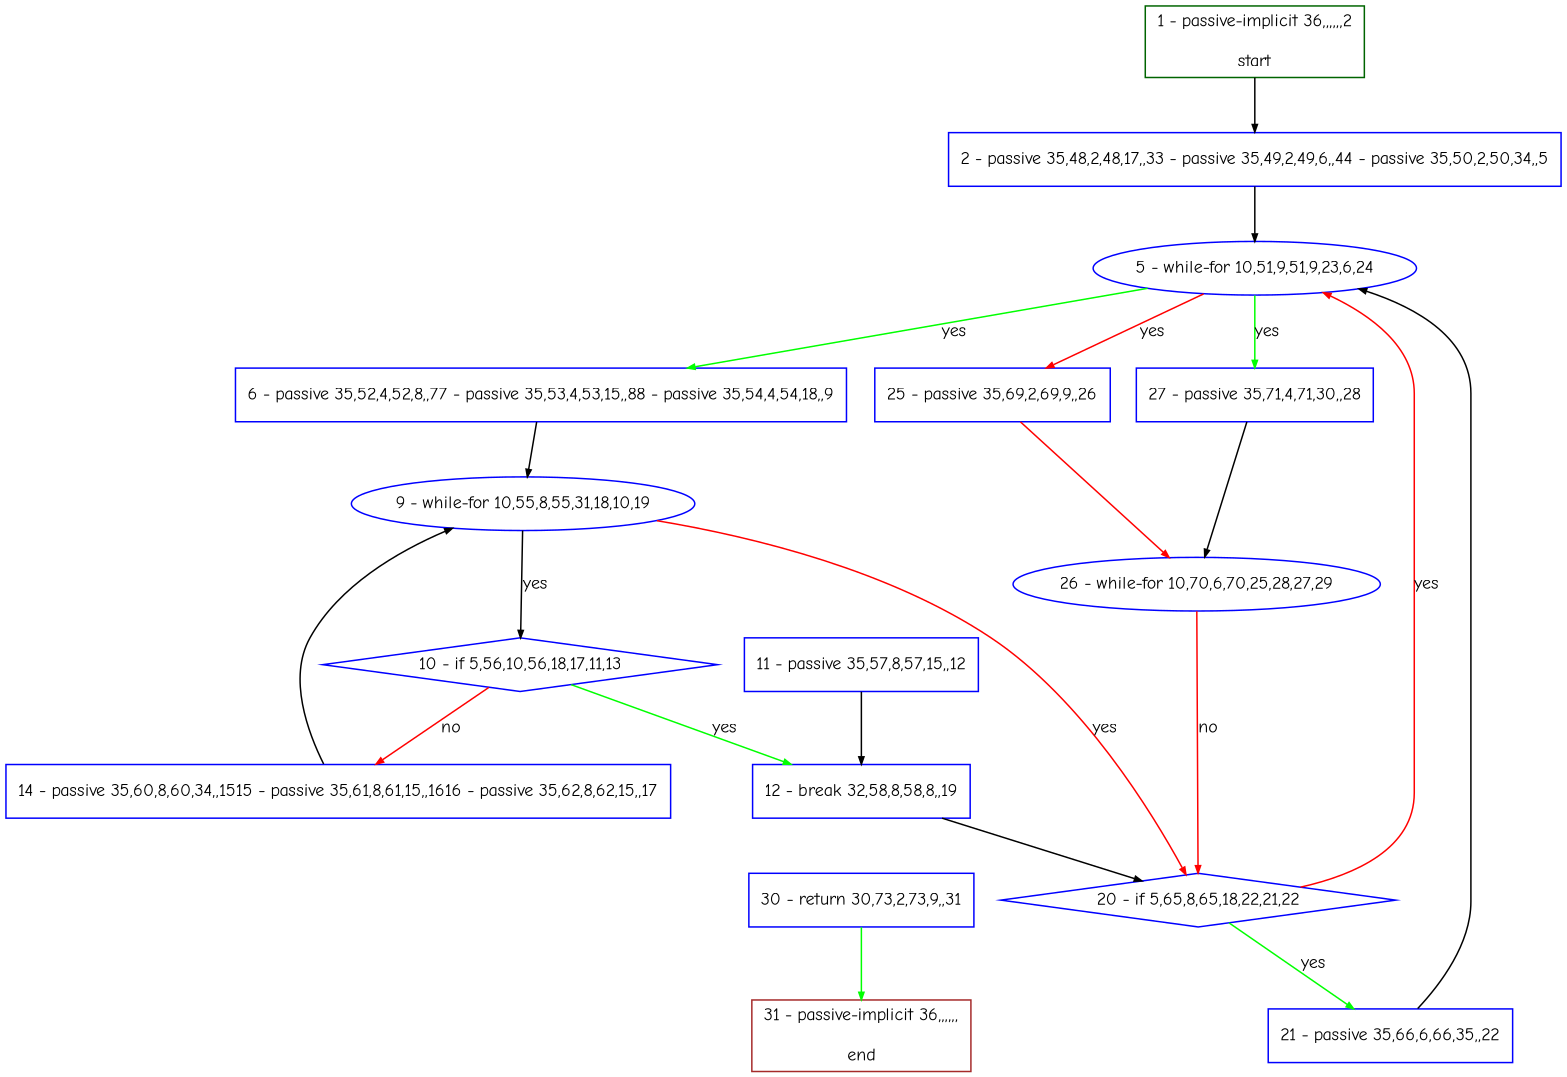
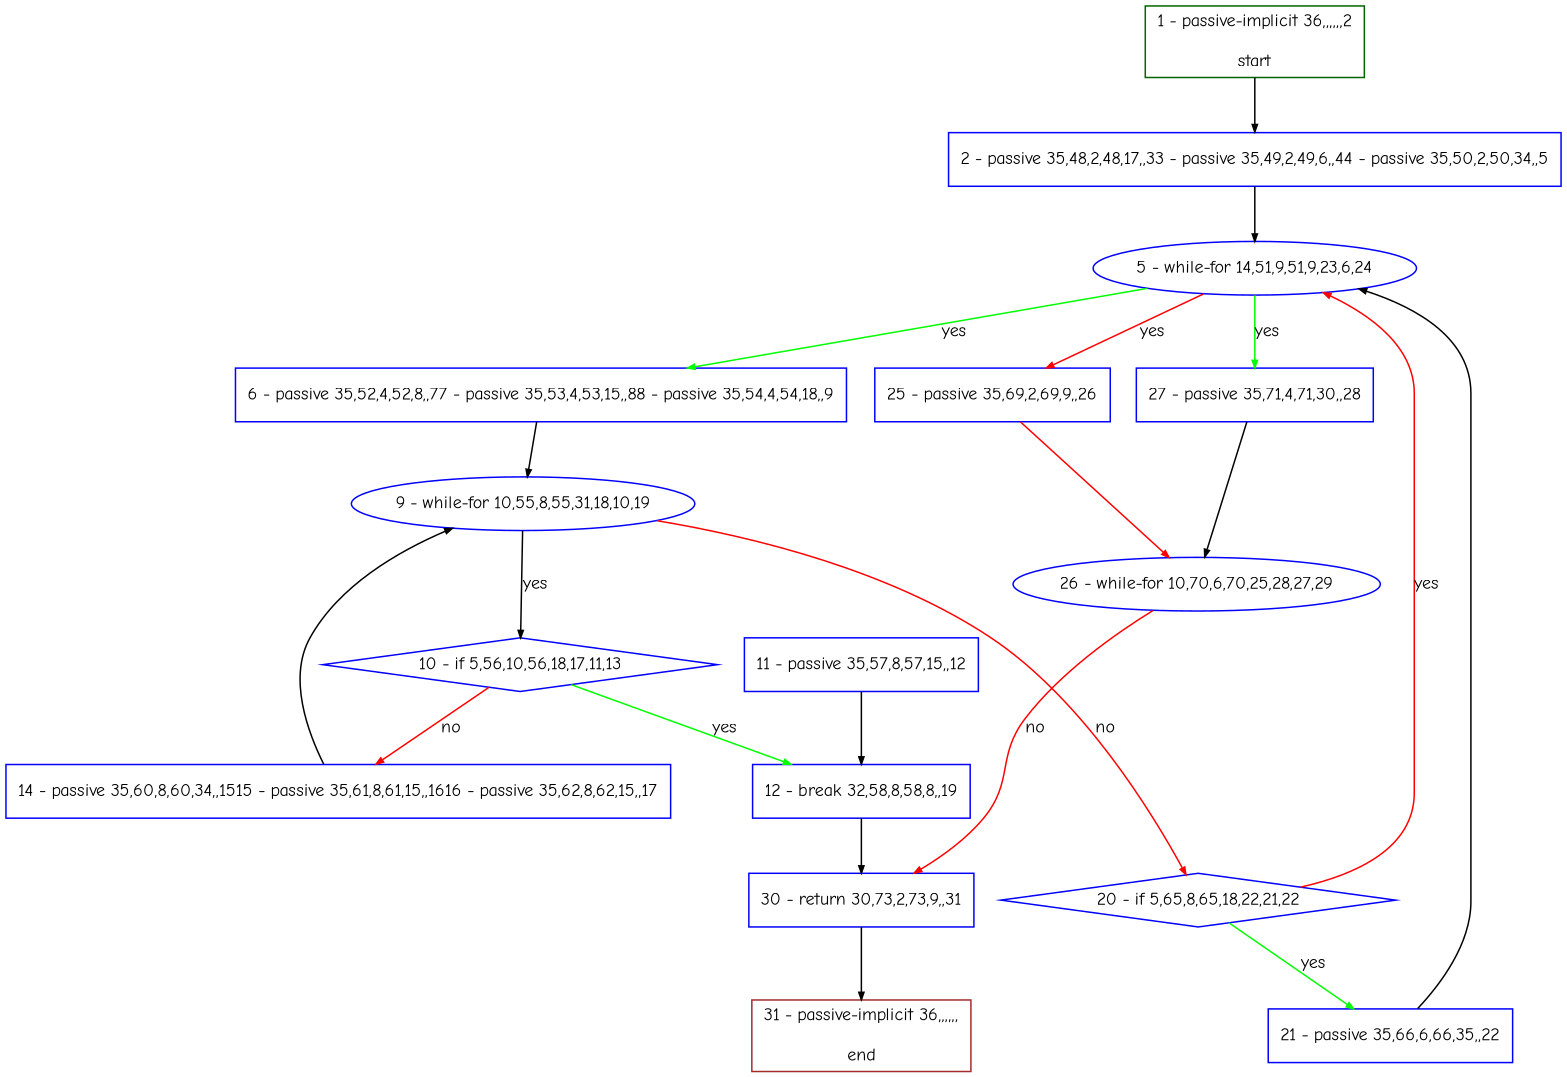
node "5 - while-for 10,51,9,51,9,23,6,24": label "5 - while-for 10,51,9,51,9,23,6,24" -> "5 - while-for 14,51,9,51,9,23,6,24"
edge "9 - while-for 10,55,8,55,31,18,10,19" -> "20 - if 5,65,8,65,18,22,21,22": label "yes" -> "no"
edge "26 - while-for 10,70,6,70,25,28,27,29" -> "20 - if 5,65,8,65,18,22,21,22": now "26 - while-for 10,70,6,70,25,28,27,29" -> "30 - return 30,73,2,73,9,,31"
edge "12 - break 32,58,8,58,8,,19" -> "20 - if 5,65,8,65,18,22,21,22": now "12 - break 32,58,8,58,8,,19" -> "30 - return 30,73,2,73,9,,31"
edge "30 - return 30,73,2,73,9,,31" -> "31 - passive-implicit 36,,,,,, end": color #00ff00 -> #000000
